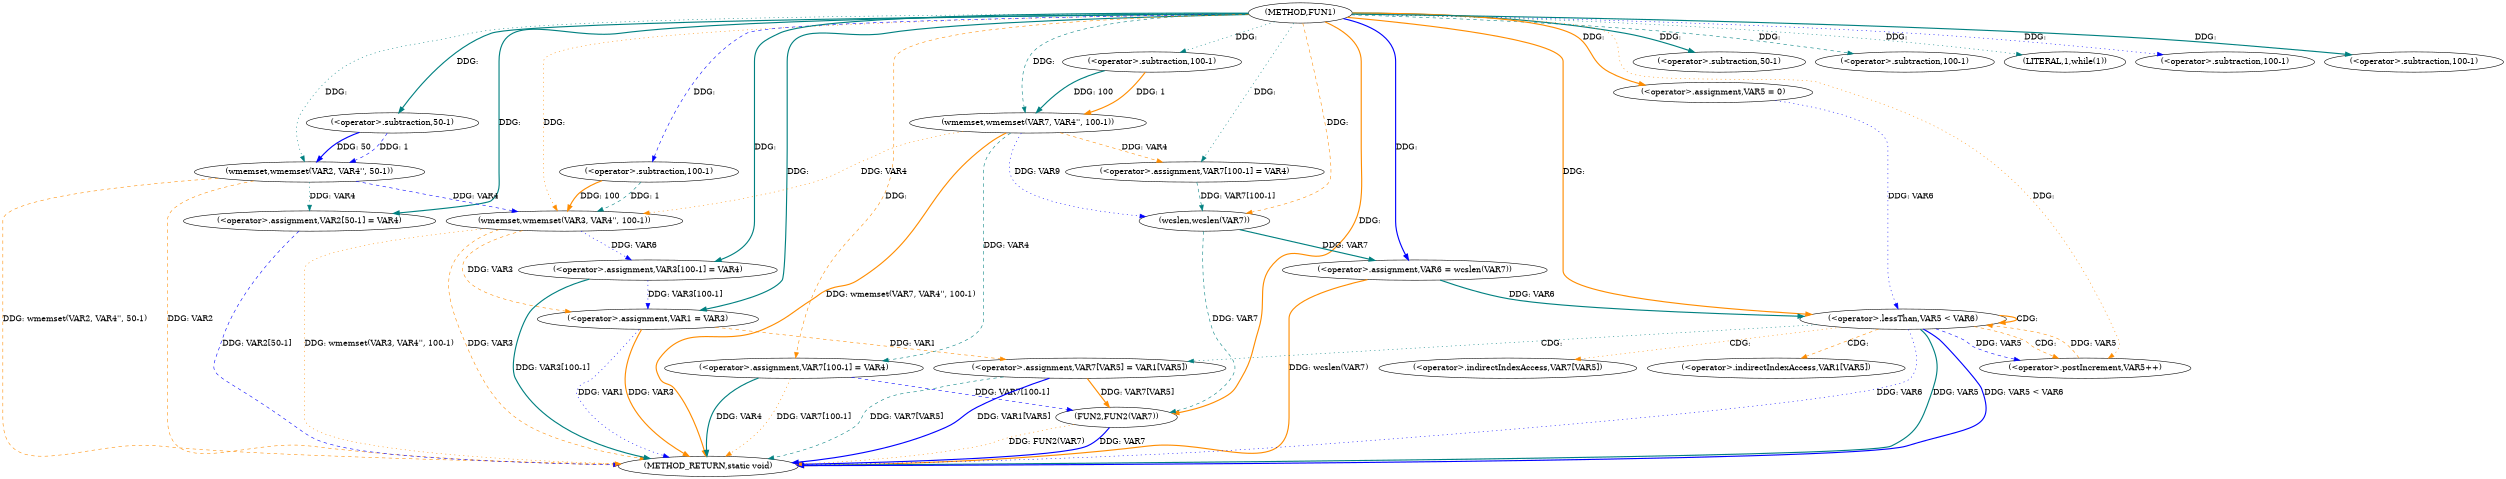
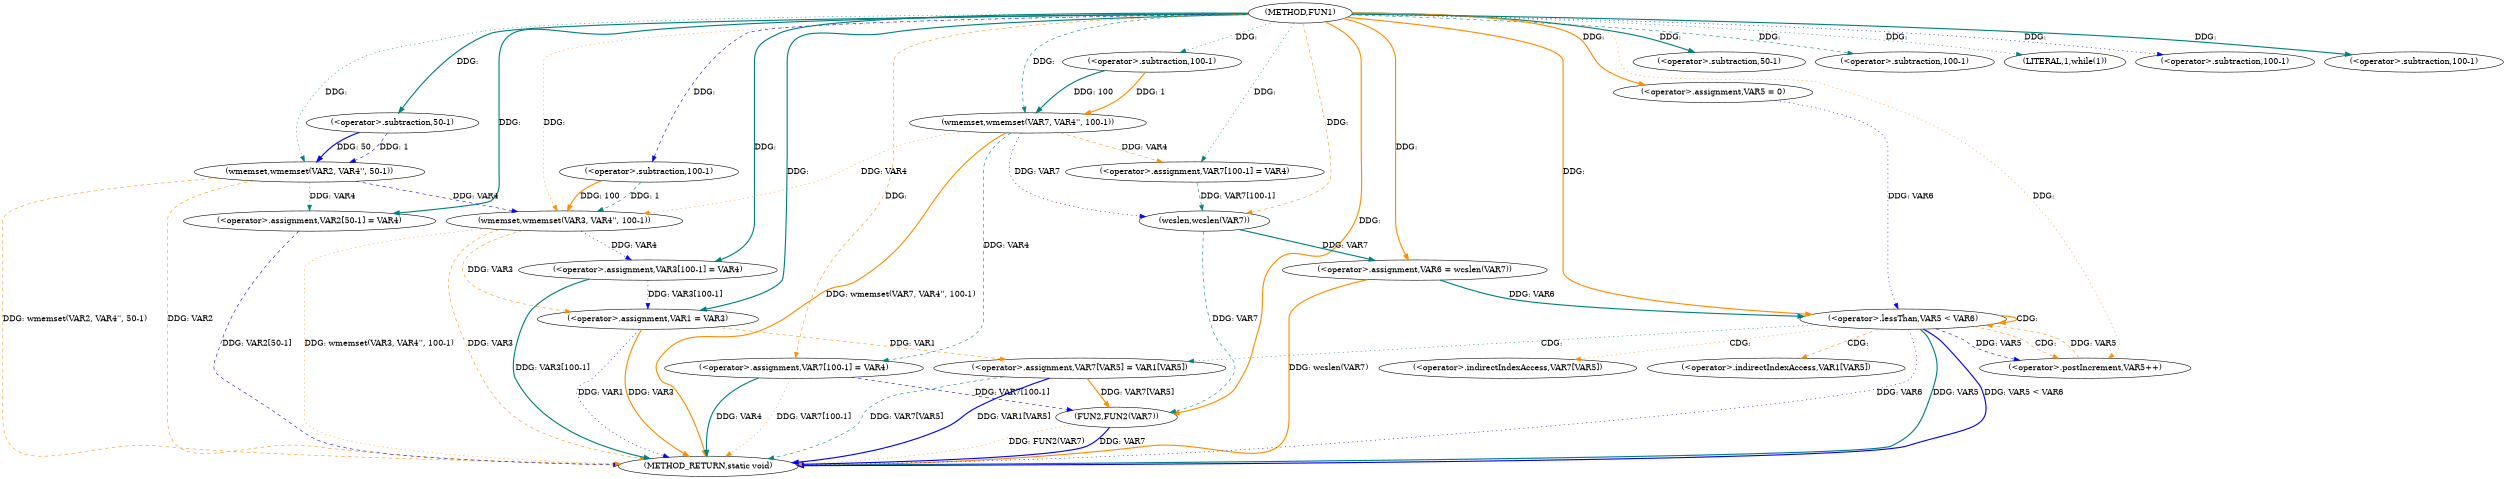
edge "(METHOD,FUN1)" -> "(<operator>.assignment,VAR6 = wcslen(VAR7))": color blue -> darkorange
edge "(wmemset,wmemset(VAR7, VAR4'', 100-1))" -> "(wcslen,wcslen(VAR7))": label "DDG: VAR9" -> "DDG: VAR7"
edge "(wmemset,wmemset(VAR3, VAR4'', 100-1))" -> "(<operator>.assignment,VAR3[100-1] = VAR4)": label "DDG: VAR6" -> "DDG: VAR4"
